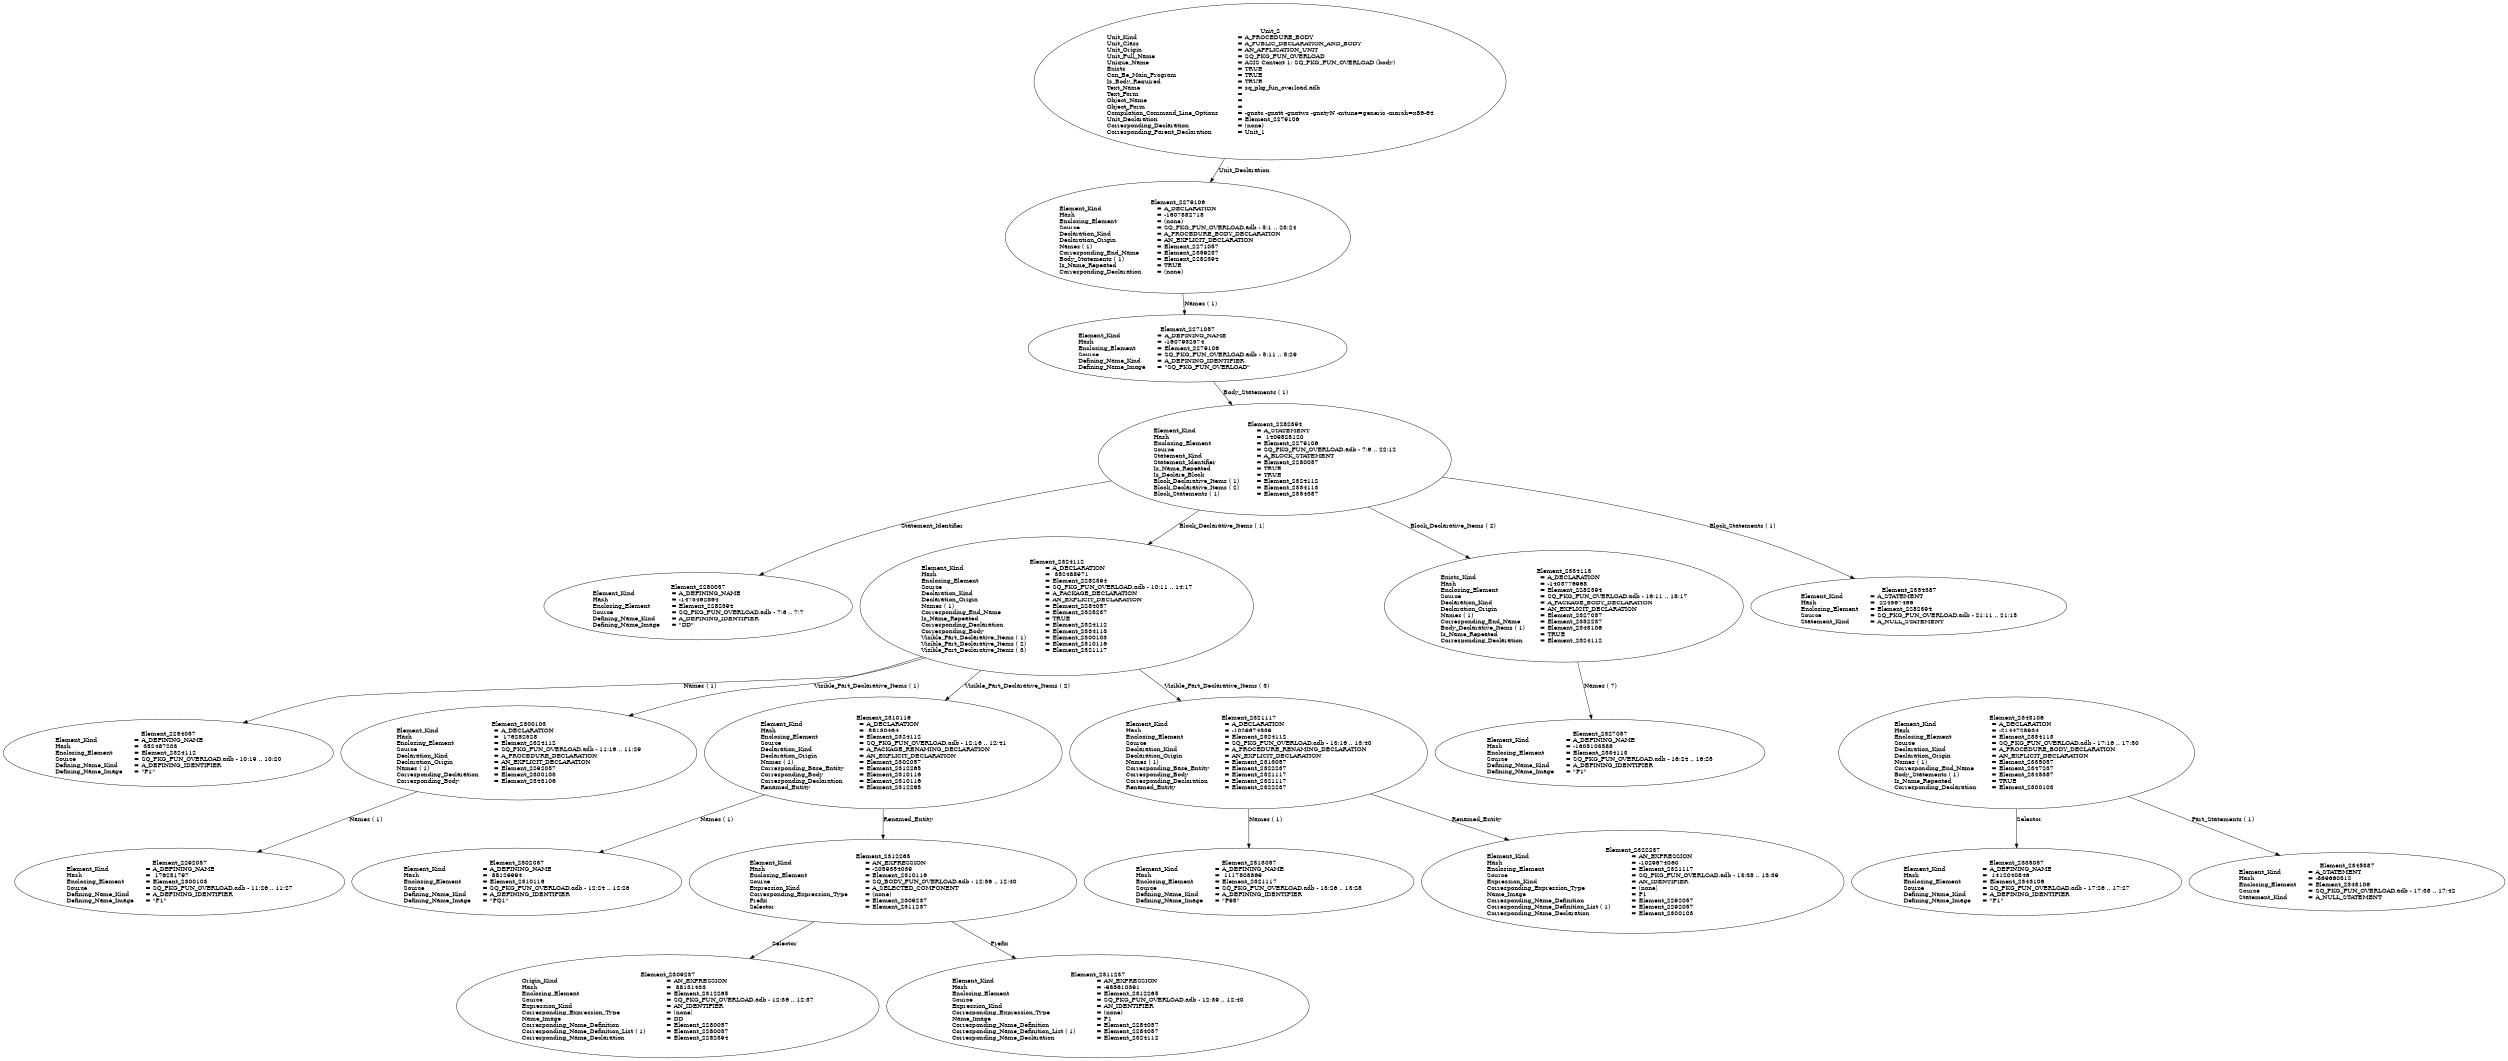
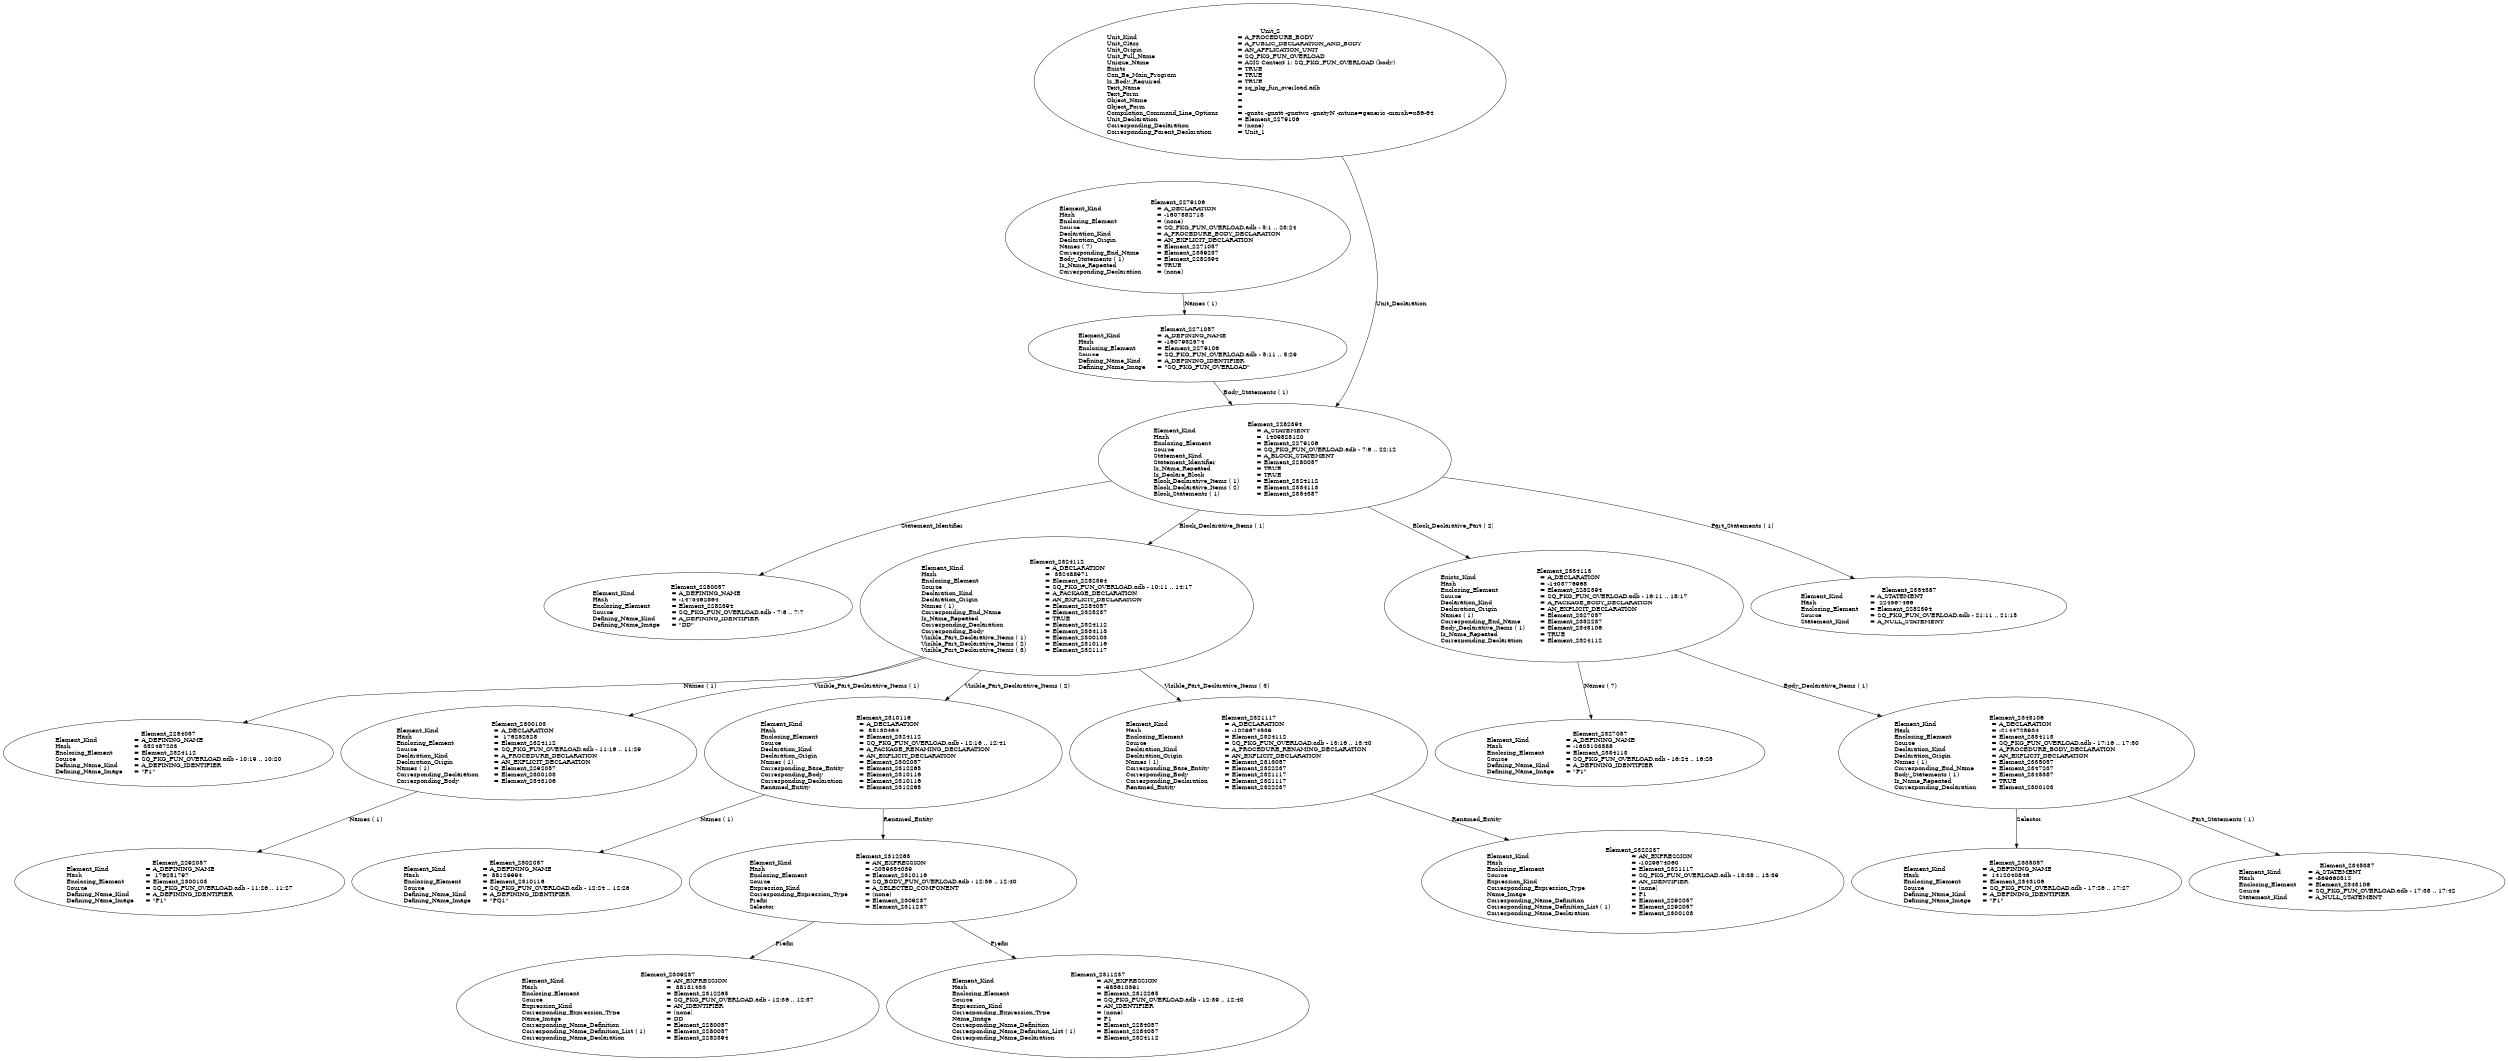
edge "Unit_2" -> "Element_2279106": now "Unit_2" -> "Element_2282394"
node "Element_2279106": text "Names ( 1)" -> "Names ( 7)"
edge "Element_2282394" -> "Element_2334113": label "Block_Declarative_Items ( 2)" -> "Block_Declarative_Part ( 2)"
edge "Element_2282394" -> "Element_2354387": label "Block_Statements ( 1)" -> "Part_Statements ( 1)"
edge "Element_2334113" -> "Element_2343106": added, label "Body_Declarative_Items ( 1)"
node "Element_2313057": removed
edge "Element_2312265" -> "Element_2309237": label "Selector" -> "Prefix"
node "Element_2309237": text "Origin_Kind" -> "Element_Kind"
